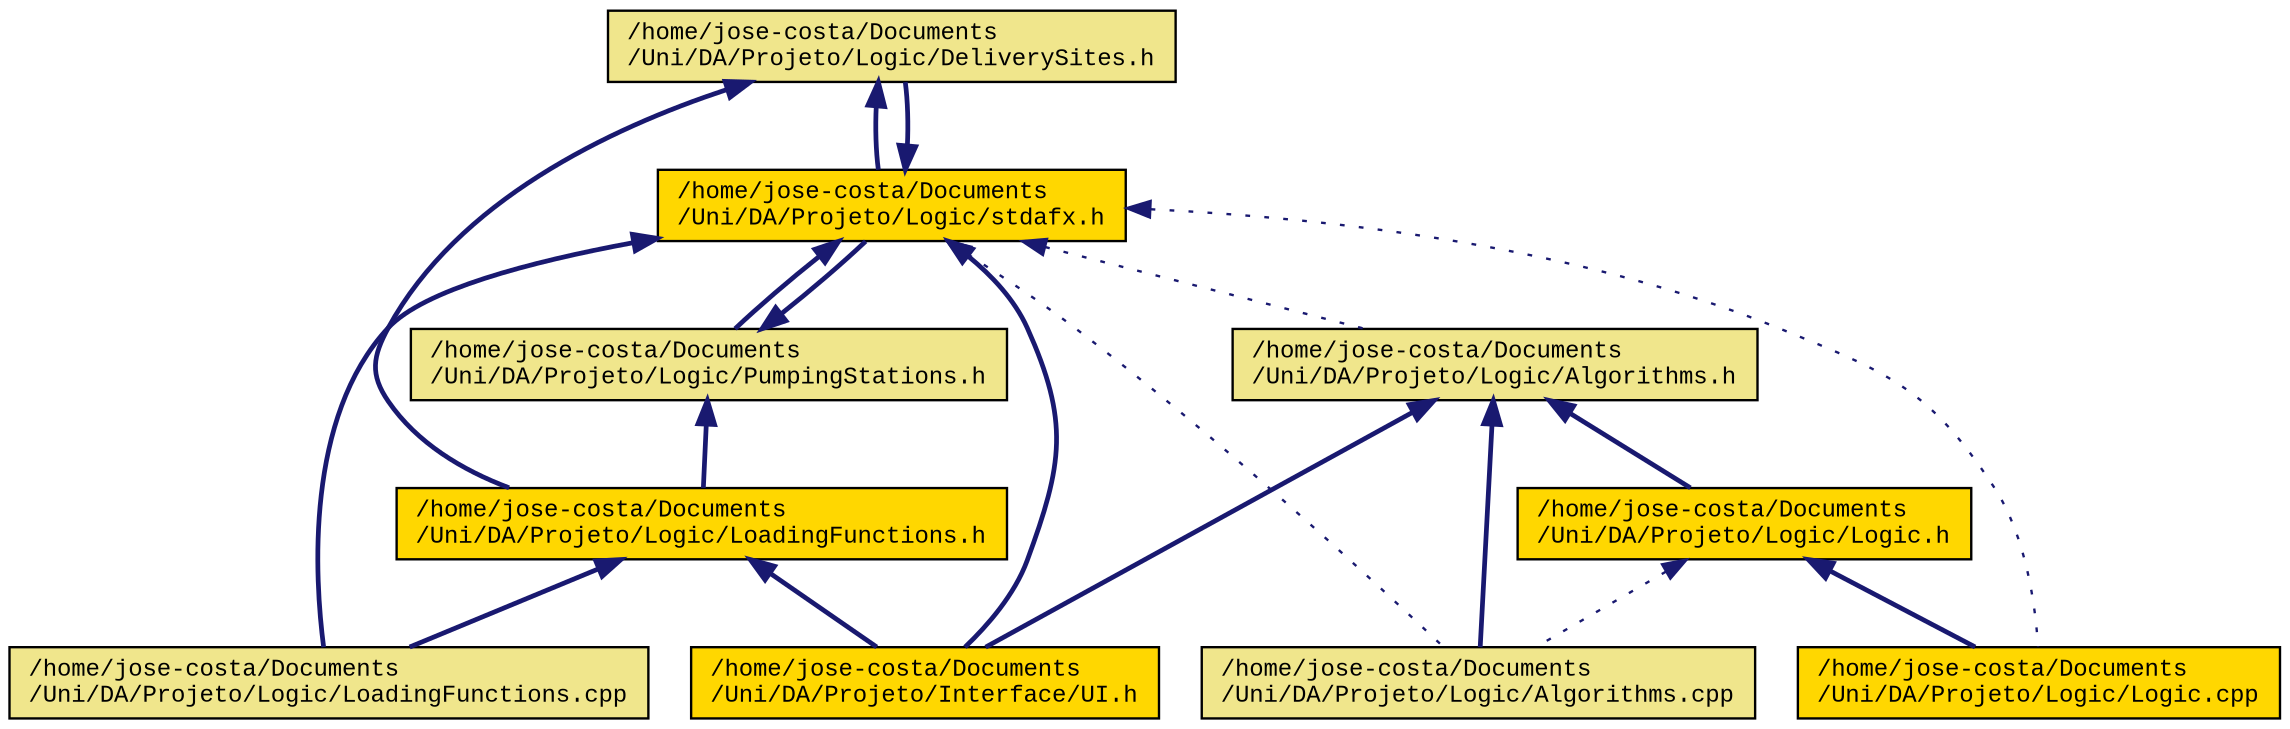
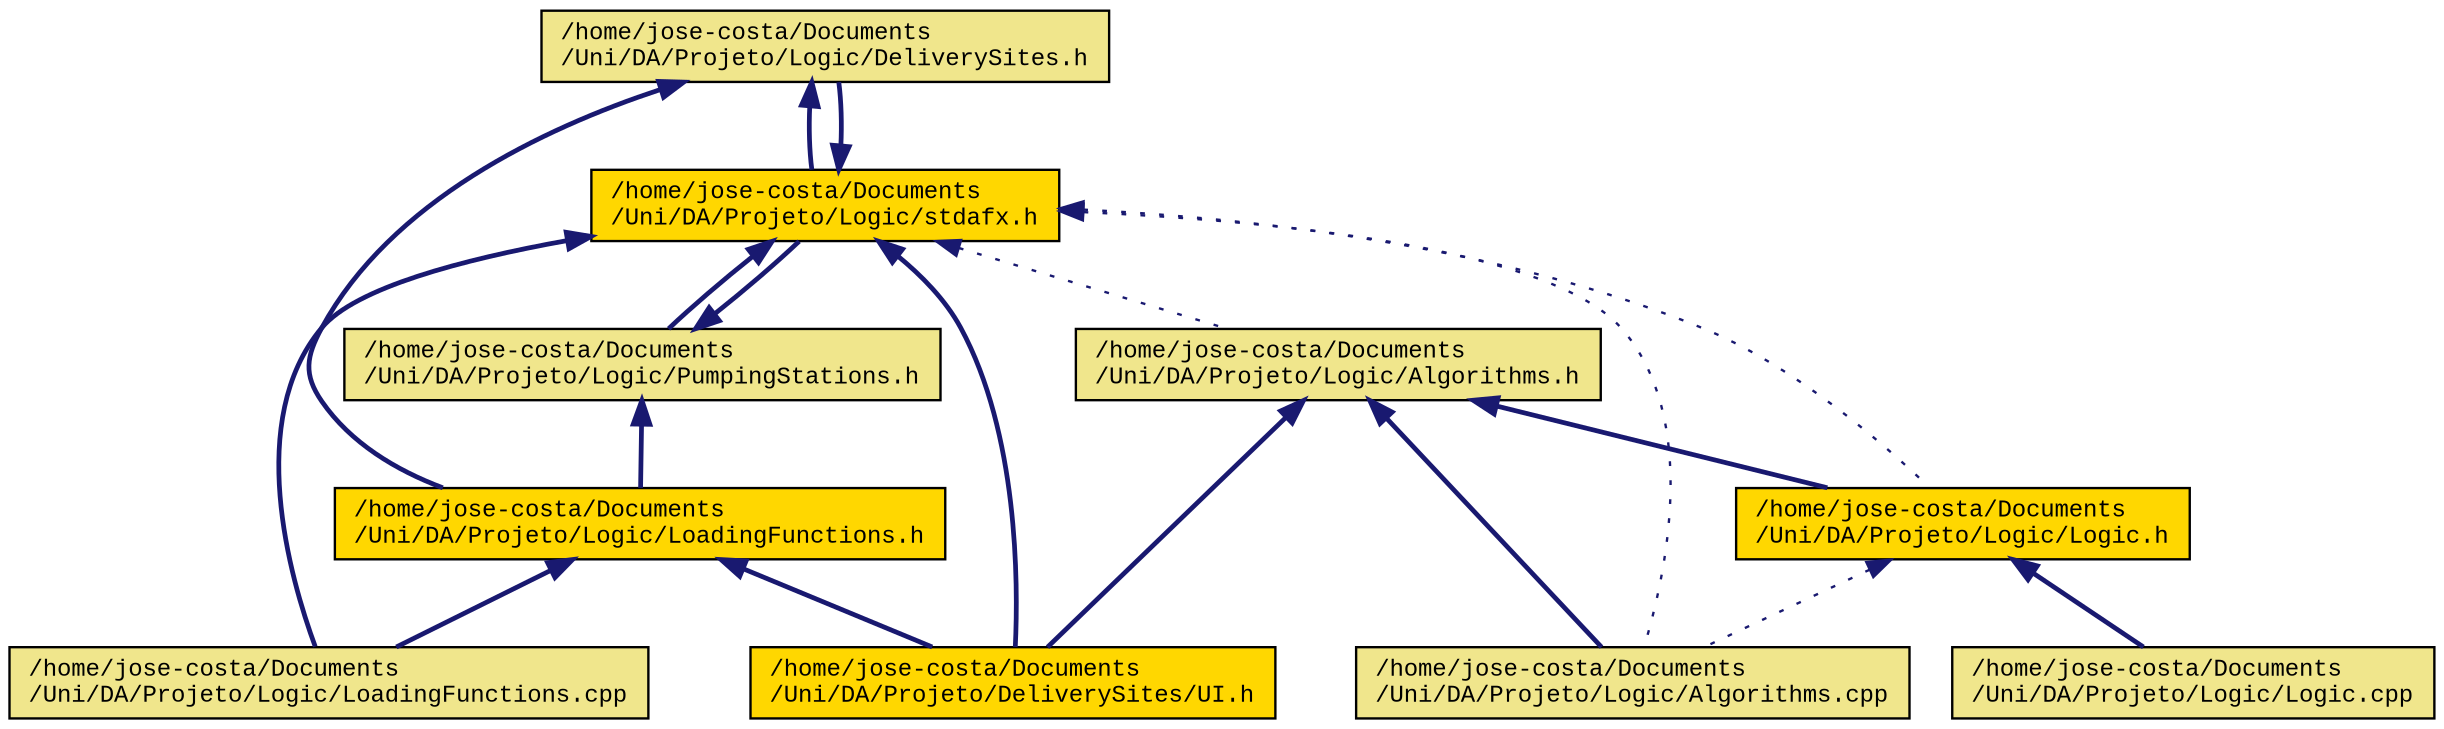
edge "/home/jose-costa/Documents /Uni/DA/Projeto/Logic/Logic.cpp" -> "/home/jose-costa/Documents /Uni/DA/Projeto/Logic/stdafx.h": now "/home/jose-costa/Documents /Uni/DA/Projeto/Logic/Logic.h" -> "/home/jose-costa/Documents /Uni/DA/Projeto/Logic/stdafx.h"
node "/home/jose-costa/Documents /Uni/DA/Projeto/Interface/UI.h": label "/home/jose-costa/Documents /Uni/DA/Projeto/Interface/UI.h" -> "/home/jose-costa/Documents /Uni/DA/Projeto/DeliverySites/UI.h"
node "/home/jose-costa/Documents /Uni/DA/Projeto/Logic/Logic.cpp": fillcolor gold -> khaki
